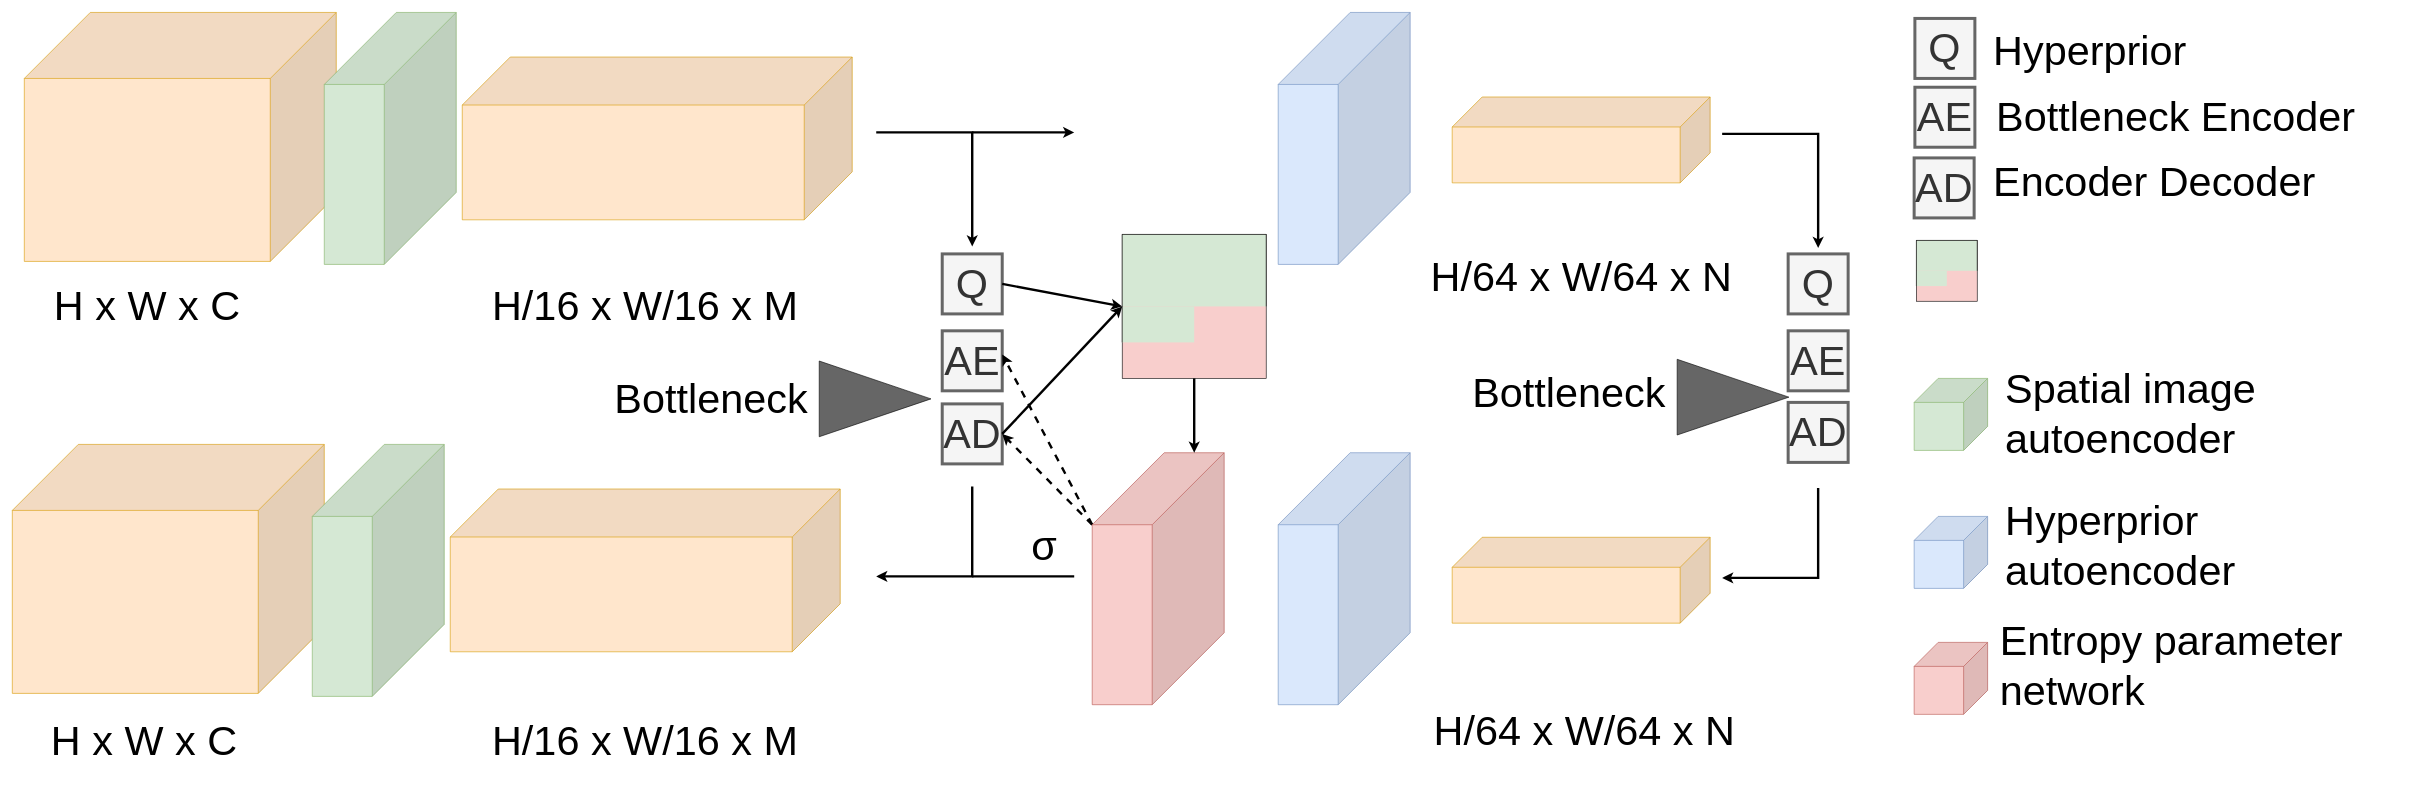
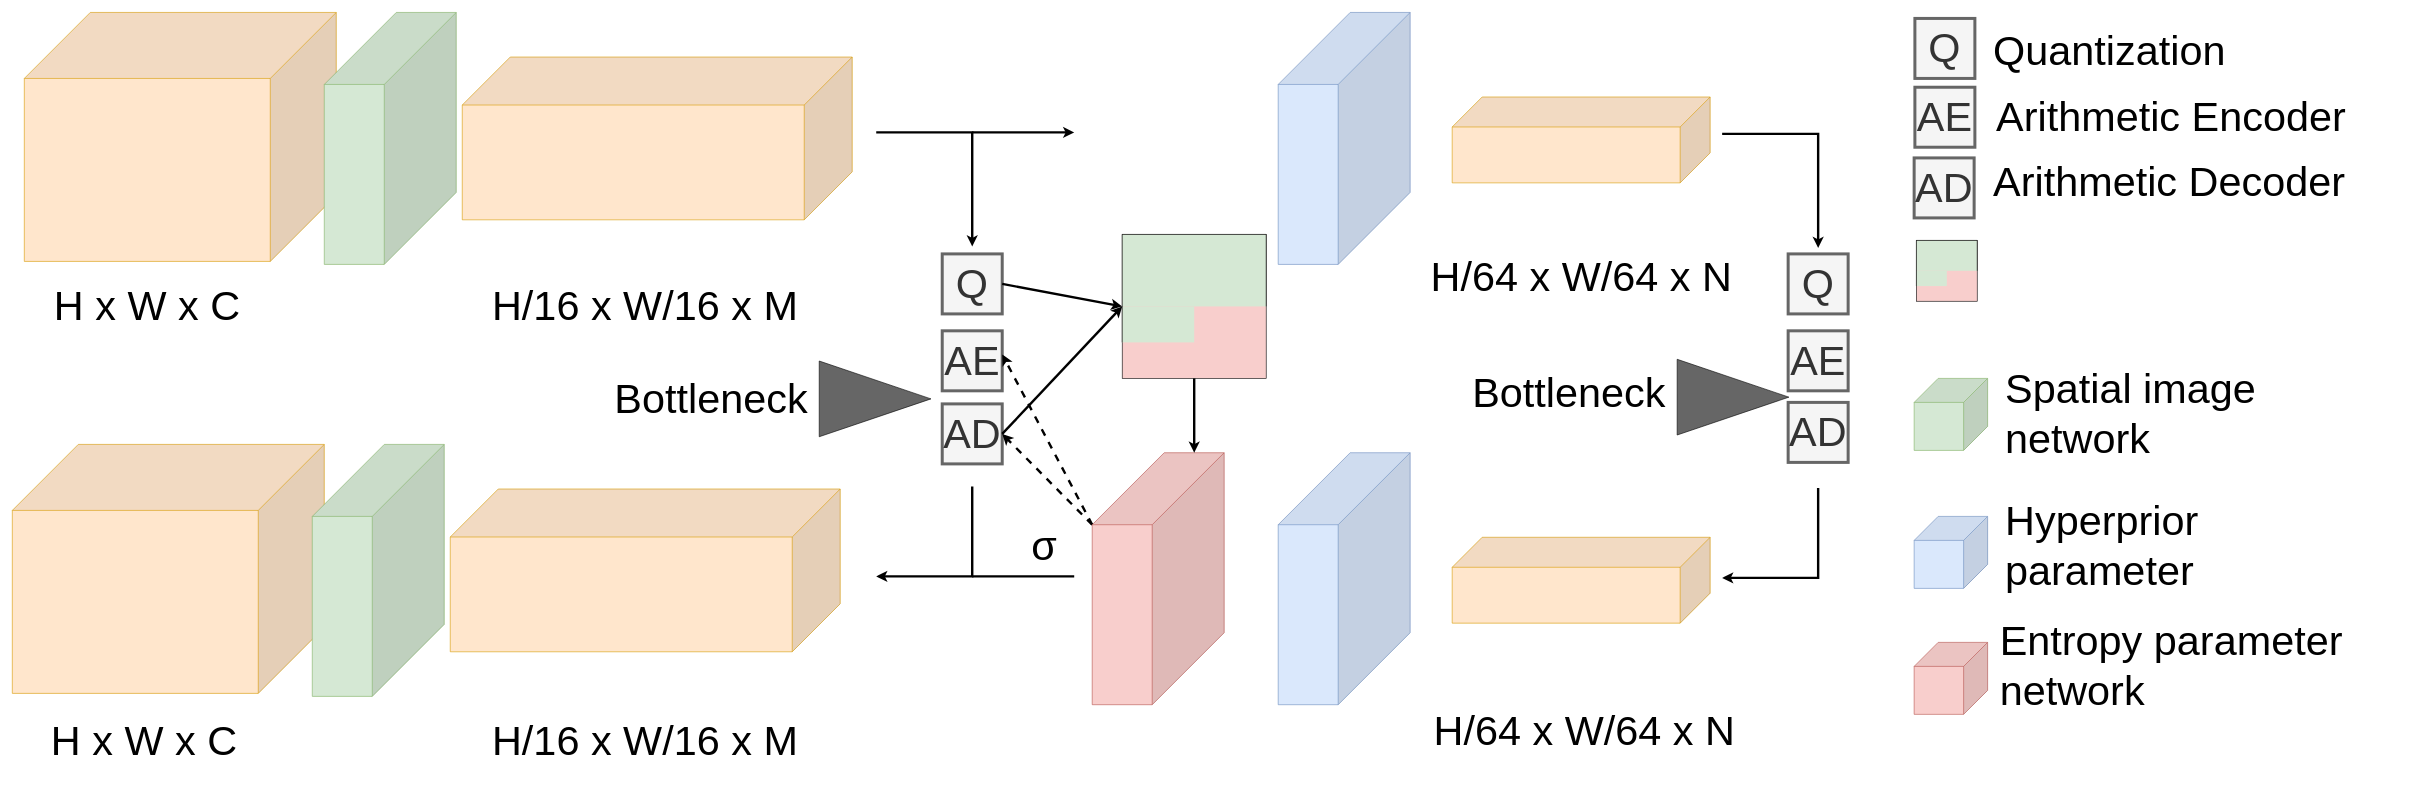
node "Hyperprior": label "Hyperprior" -> "Quantization"
node "Bottleneck Encoder": label "Bottleneck Encoder" -> "Arithmetic Encoder"
node "Encoder Decoder": label "Encoder Decoder" -> "Arithmetic Decoder"
node "Spatial image autoencoder": label "Spatial image autoencoder" -> "Spatial image network"
node "Hyperprior autoencoder": label "Hyperprior autoencoder" -> "Hyperprior parameter"
